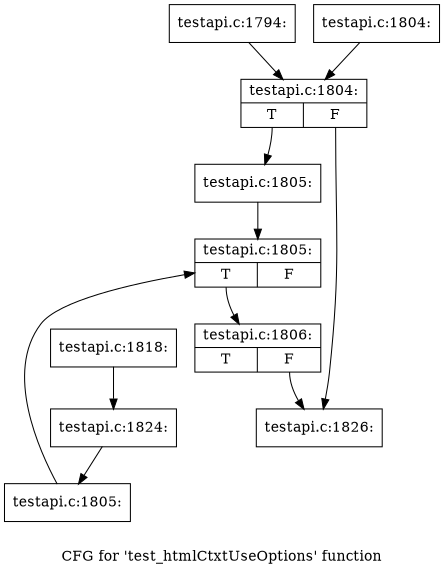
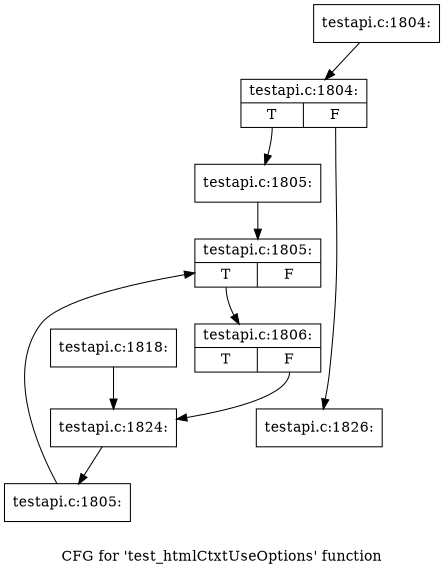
node "testapi.c:1794:": removed
edge "testapi.c:1806:" -> "testapi.c:1826:": now "testapi.c:1806:" -> "testapi.c:1824:"
